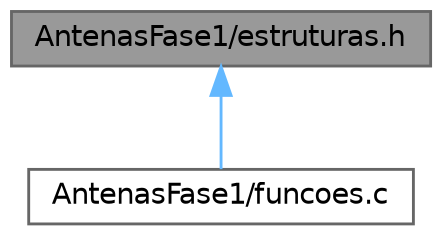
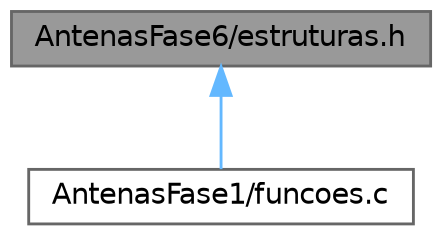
node "AntenasFase1/estruturas.h": label "AntenasFase1/estruturas.h" -> "AntenasFase6/estruturas.h"
